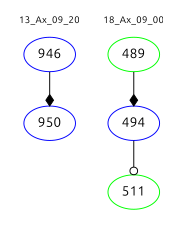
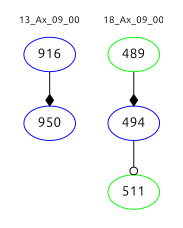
cluster "13_Ax_09_20": label "13_Ax_09_20" -> "13_Ax_09_00"
node "946": label "946" -> "916"
